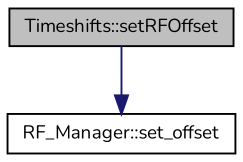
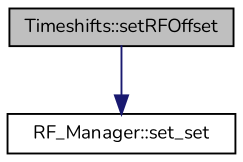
node "RF_Manager::set_offset": label "RF_Manager::set_offset" -> "RF_Manager::set_set"
